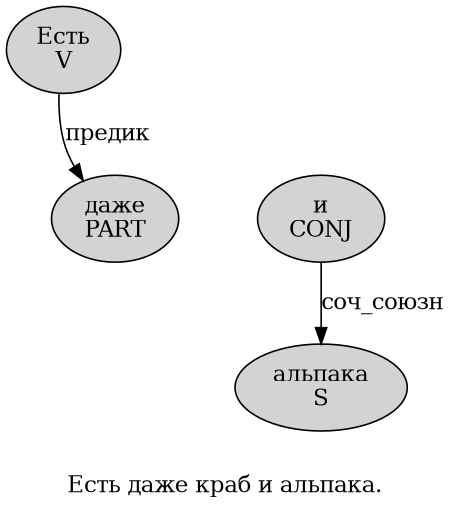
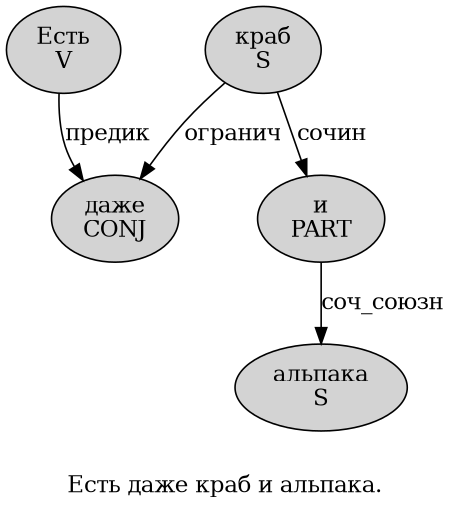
node "краб S": added
node "даже PART": label "даже PART" -> "даже CONJ"
node "и CONJ": label "и CONJ" -> "и PART"
